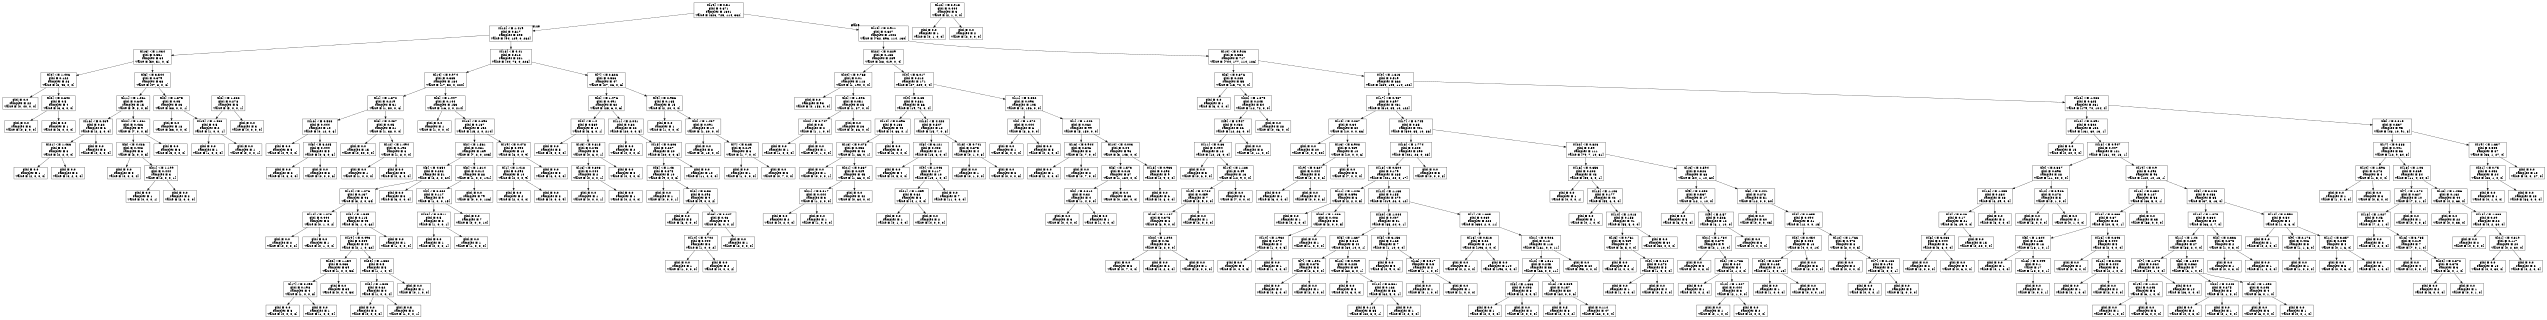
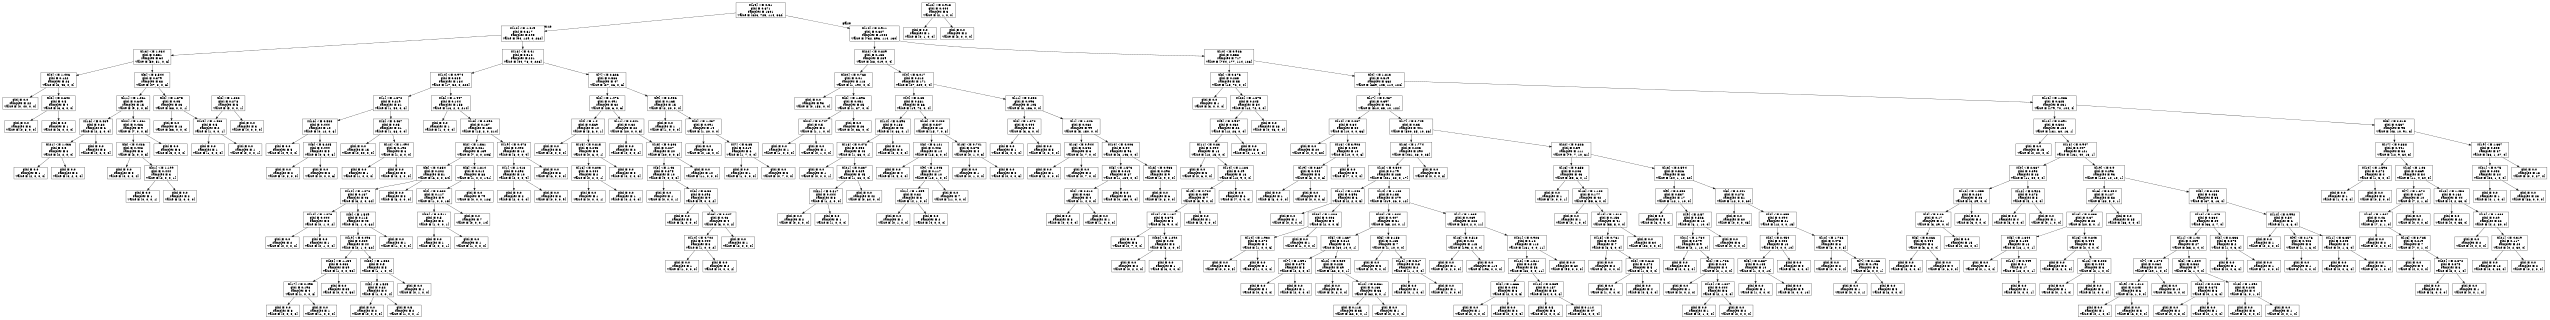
edge "X[22] <= 1.292 gini = 0.48 samples = 3 value = [3, 2, 0, 0]" -> "gini = 0.0 samples = 3 value = [0, 7, 0, 0]": now "X[13] <= 1.137 gini = 0.375 samples = 6 value = [3, 9, 0, 0]" -> "gini = 0.0 samples = 3 value = [0, 7, 0, 0]"
